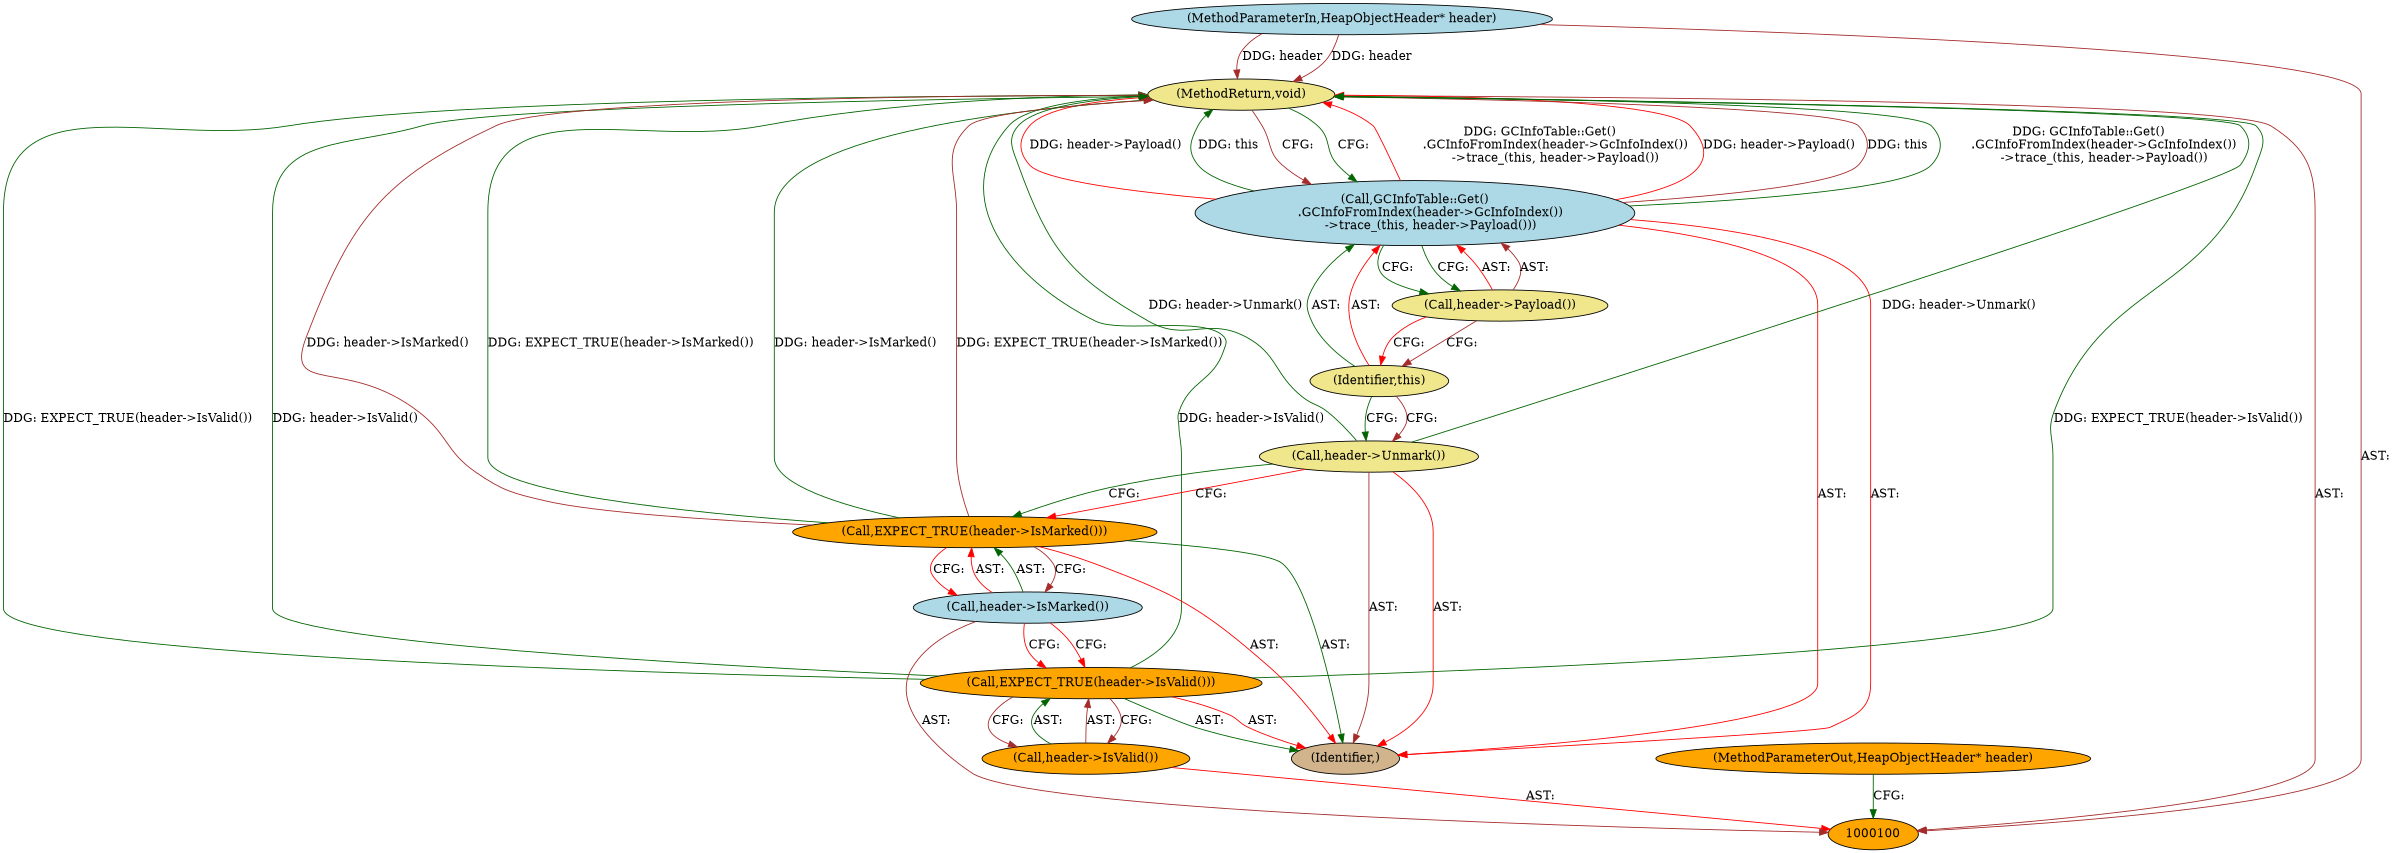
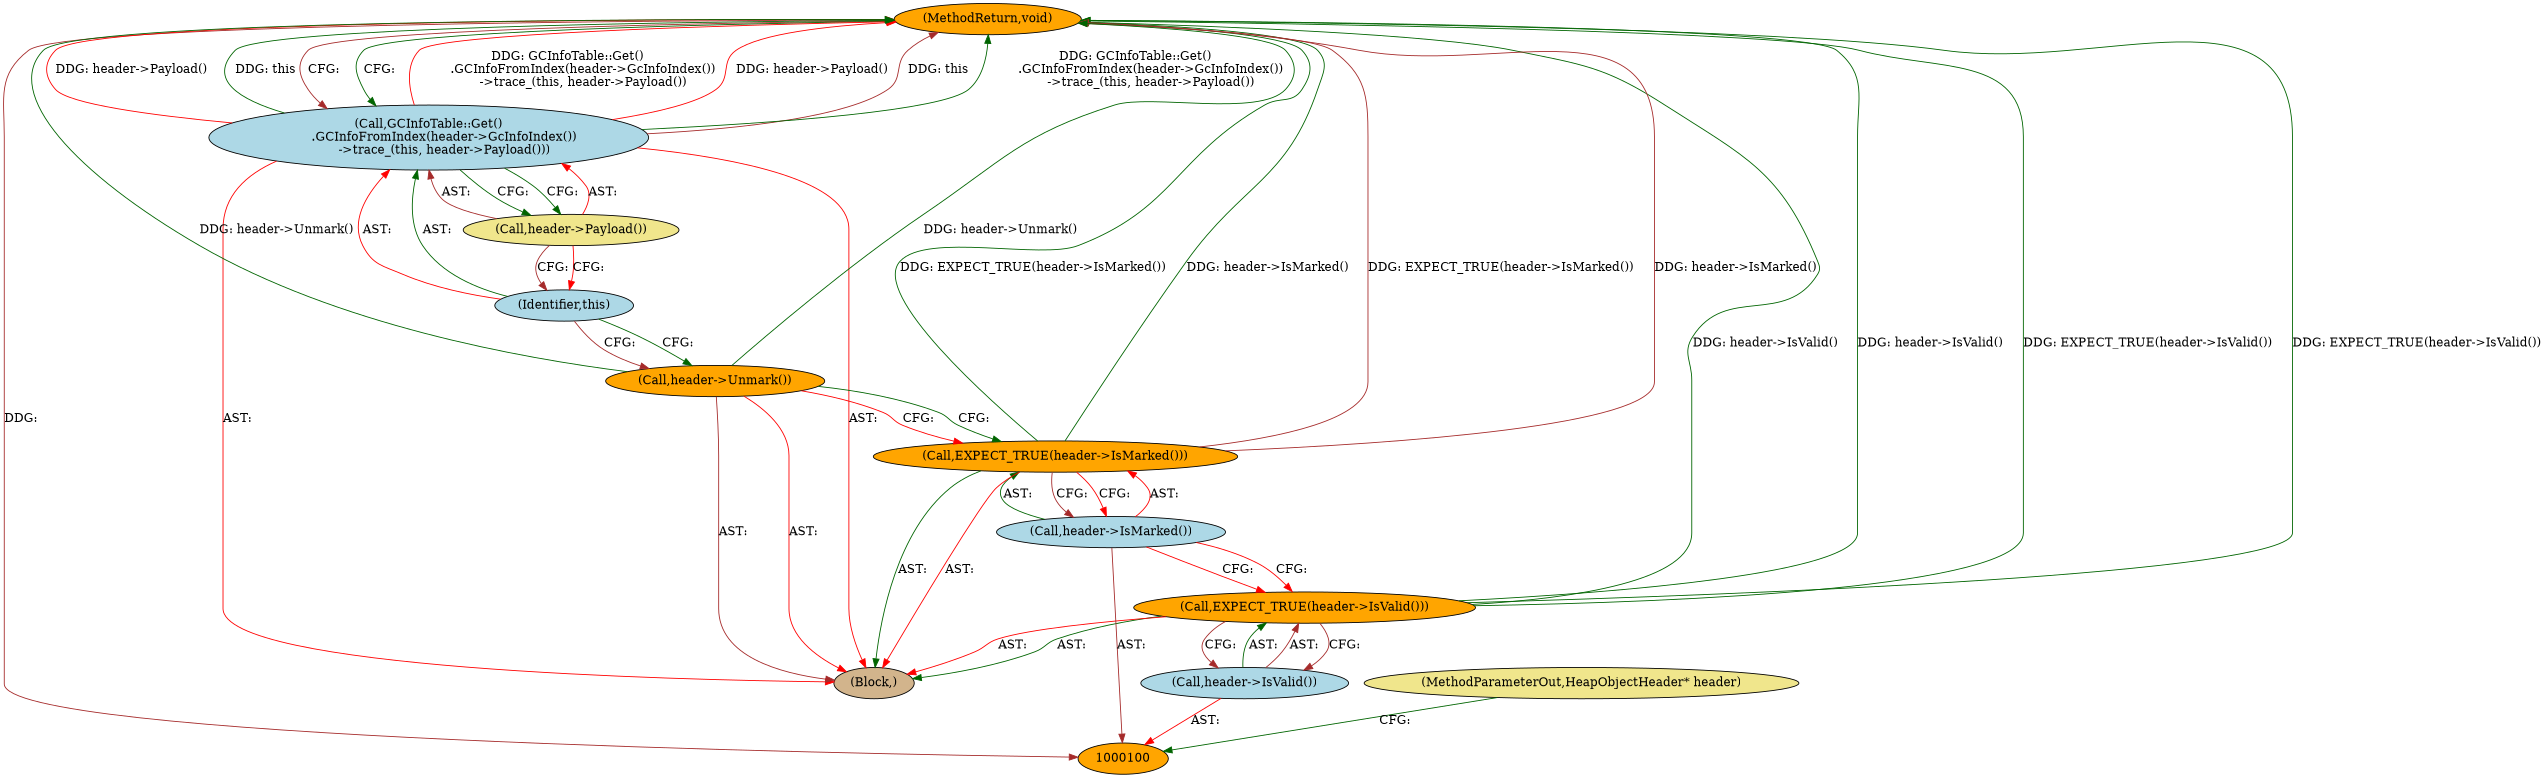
node "(MethodParameterIn,HeapObjectHeader* header)": removed
node "(MethodReturn,void)": fillcolor khaki -> orange
node "(Identifier,this)": fillcolor khaki -> lightblue
node "(Call,header->Unmark())": fillcolor khaki -> orange
edge "(MethodReturn,void)" -> "1000100": label "AST: " -> "DDG: "
node "(Call,header->IsValid())": fillcolor orange -> lightblue
node "(Identifier,)": label "(Identifier,)" -> "(Block,)"
node "(MethodParameterOut,HeapObjectHeader* header)": fillcolor orange -> khaki
